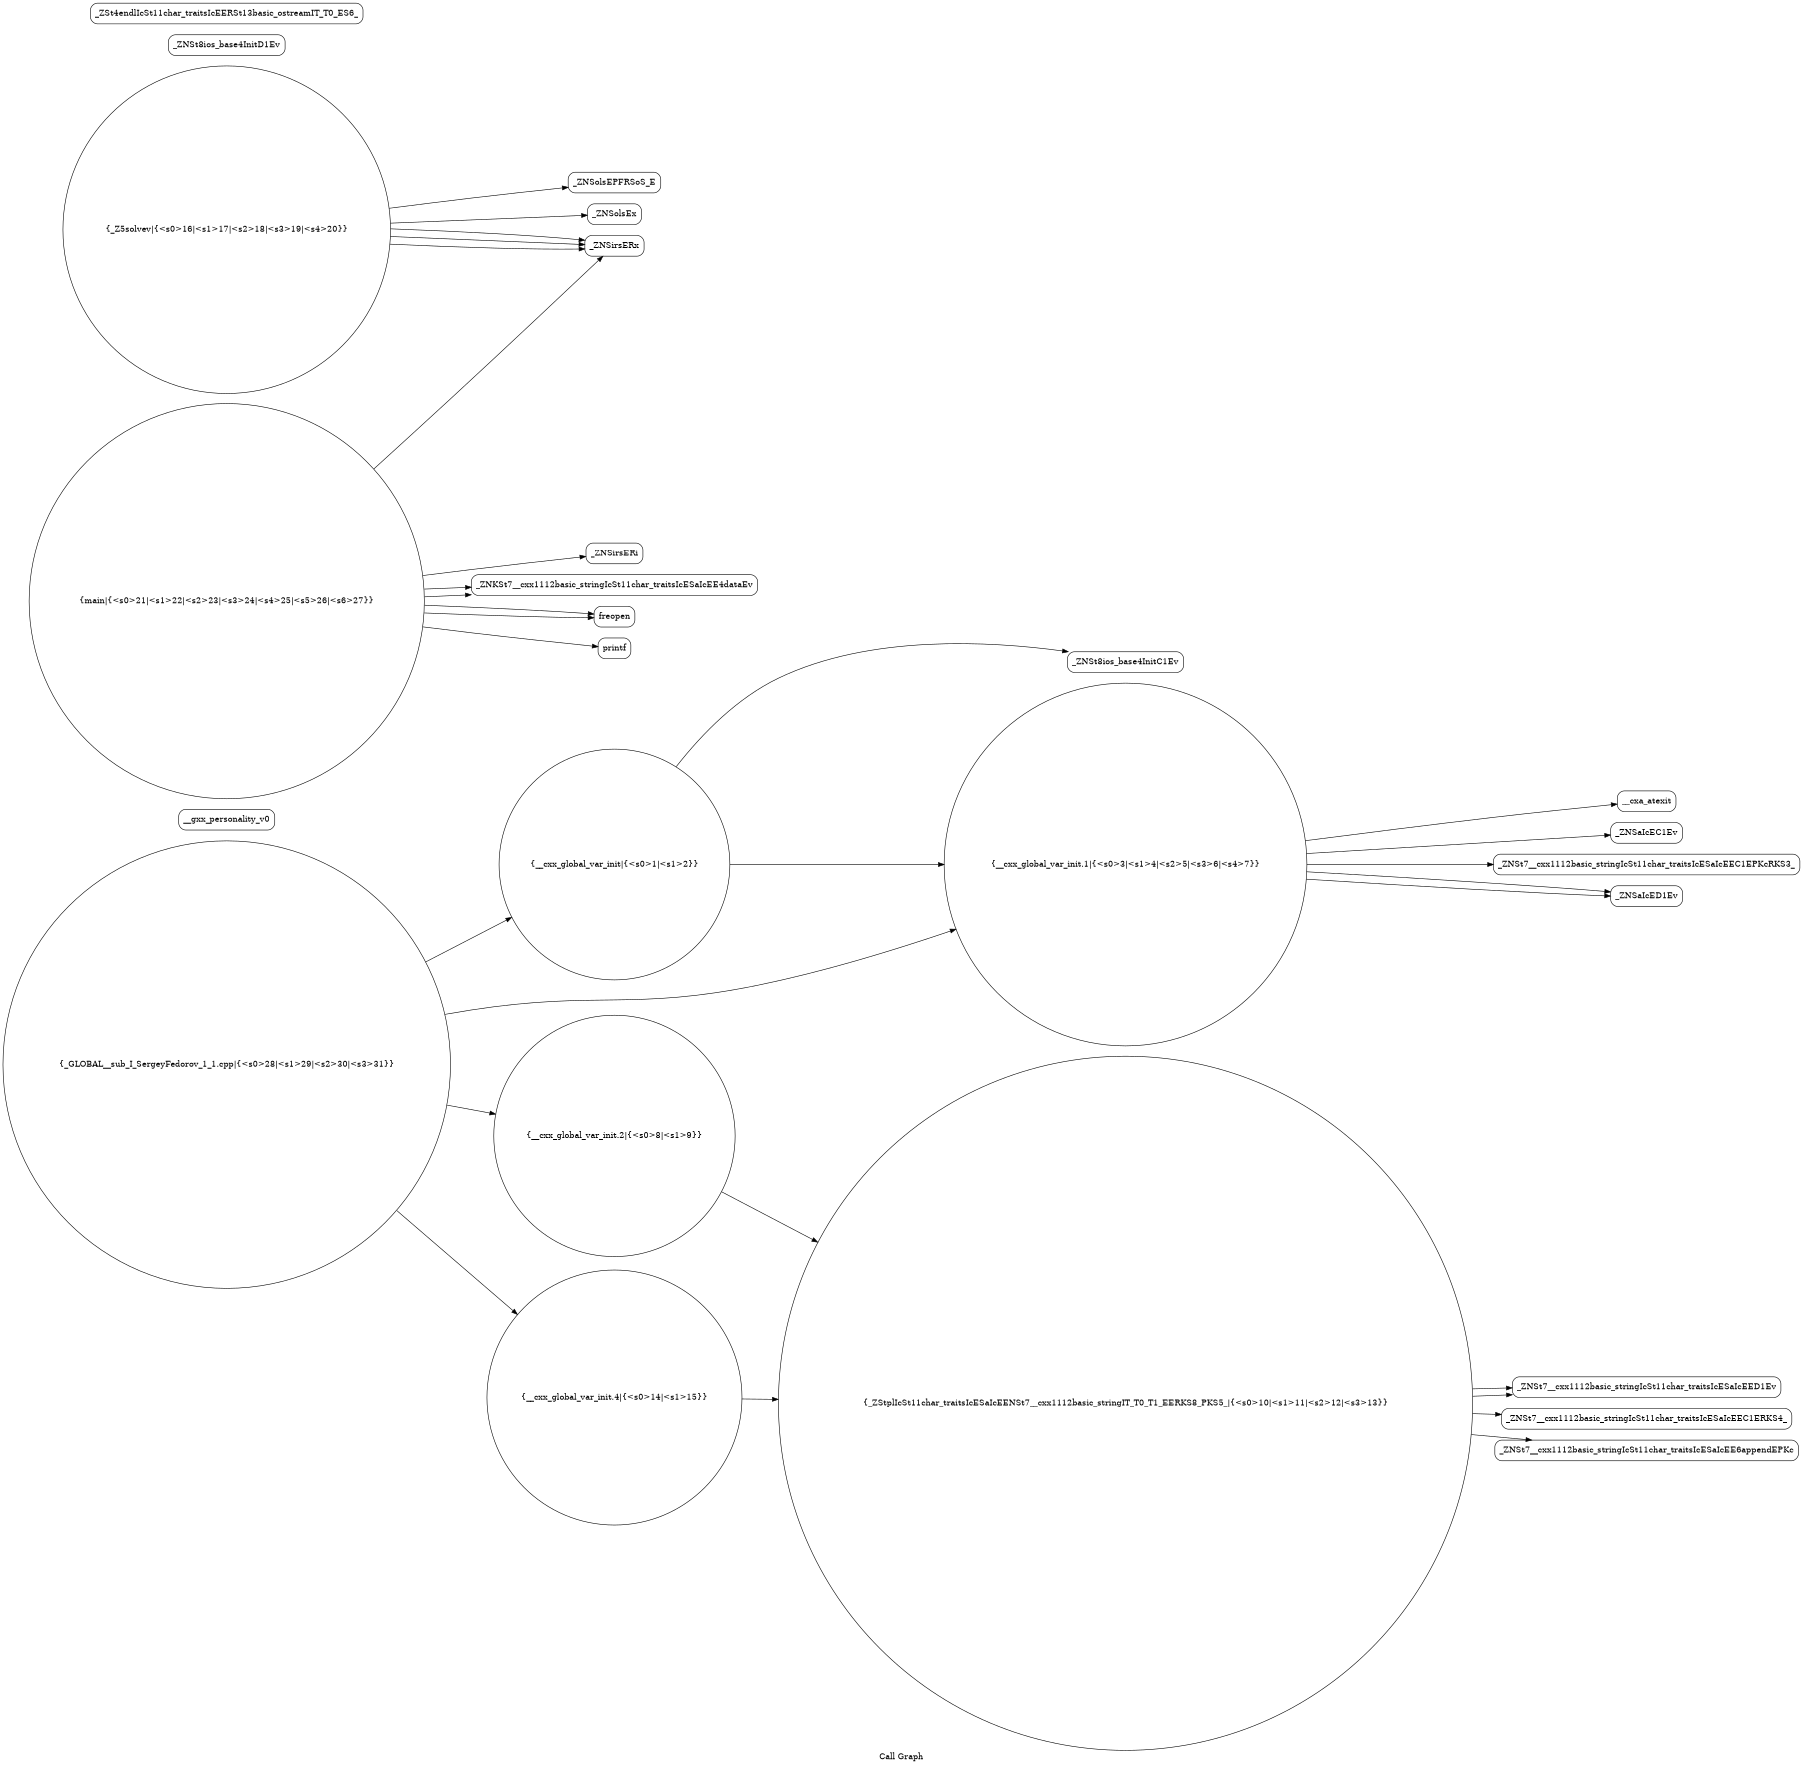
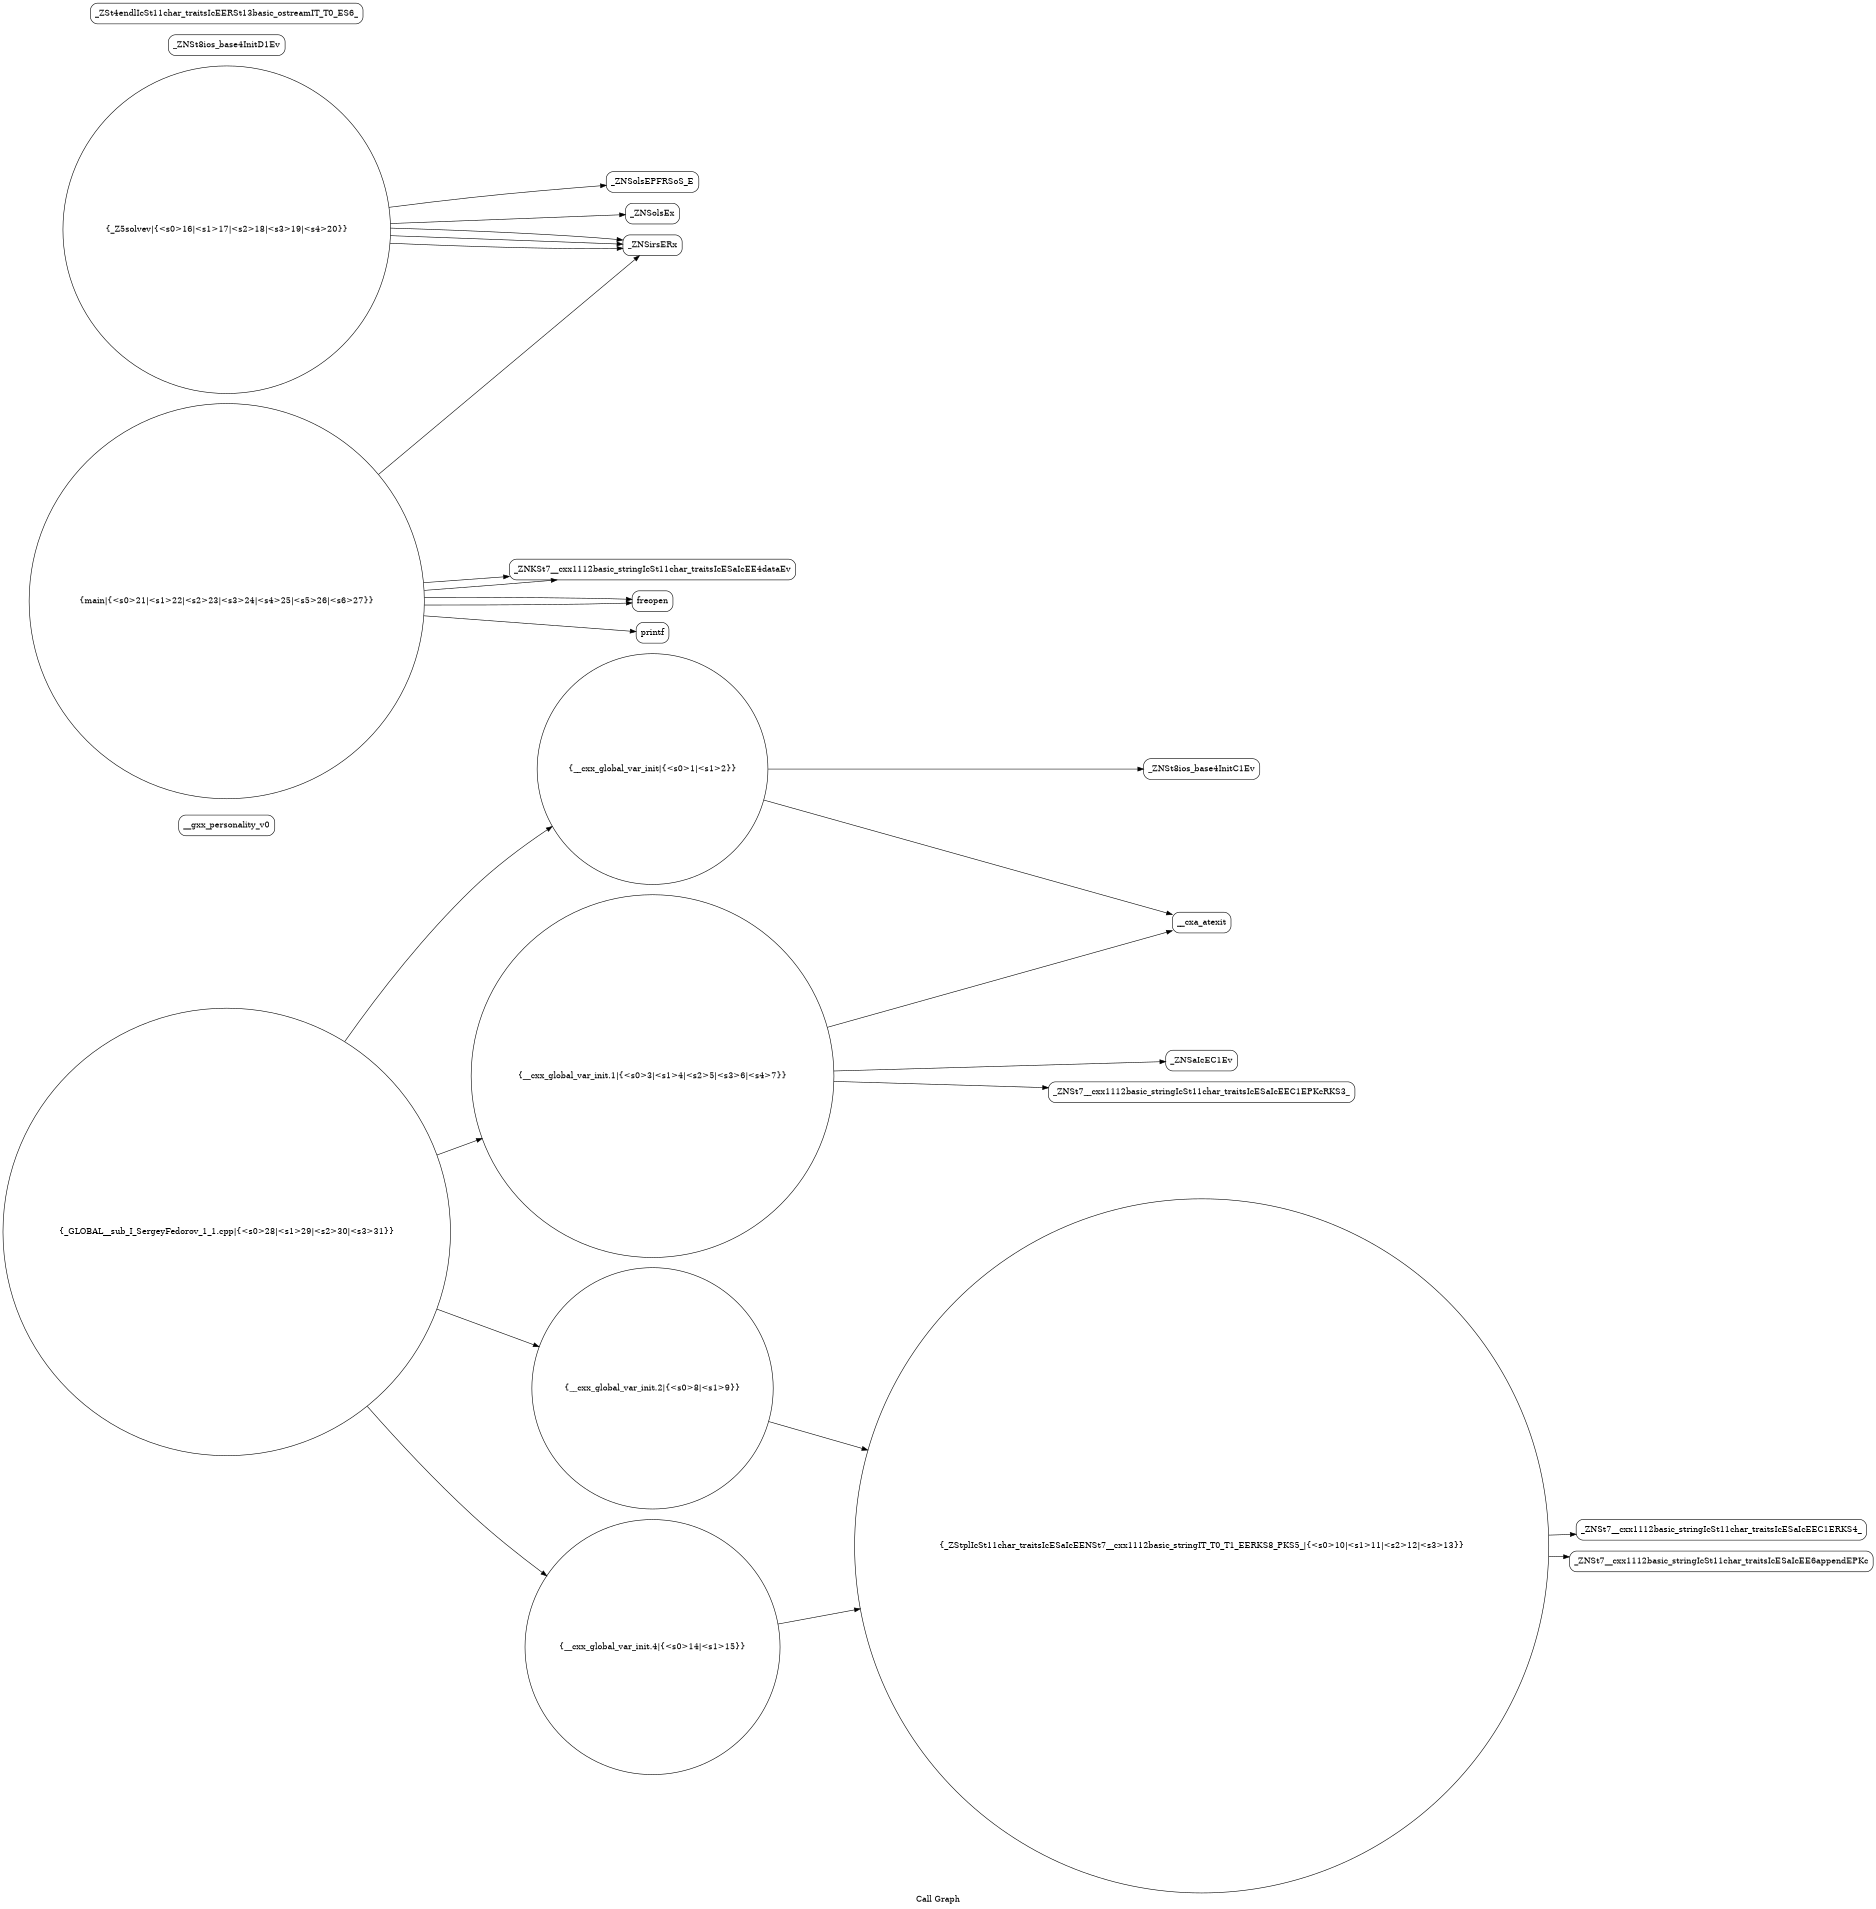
node "_ZNSirsERi": removed
edge "{__cxx_global_var_init|{<s0>1|<s1>2}}" -> "{__cxx_global_var_init.1|{<s0>3|<s1>4|<s2>5|<s3>6|<s4>7}}": now "{__cxx_global_var_init|{<s0>1|<s1>2}}" -> "__cxa_atexit"
node "_ZNSaIcED1Ev": removed
node "_ZNSt7__cxx1112basic_stringIcSt11char_traitsIcESaIcEED1Ev": removed
